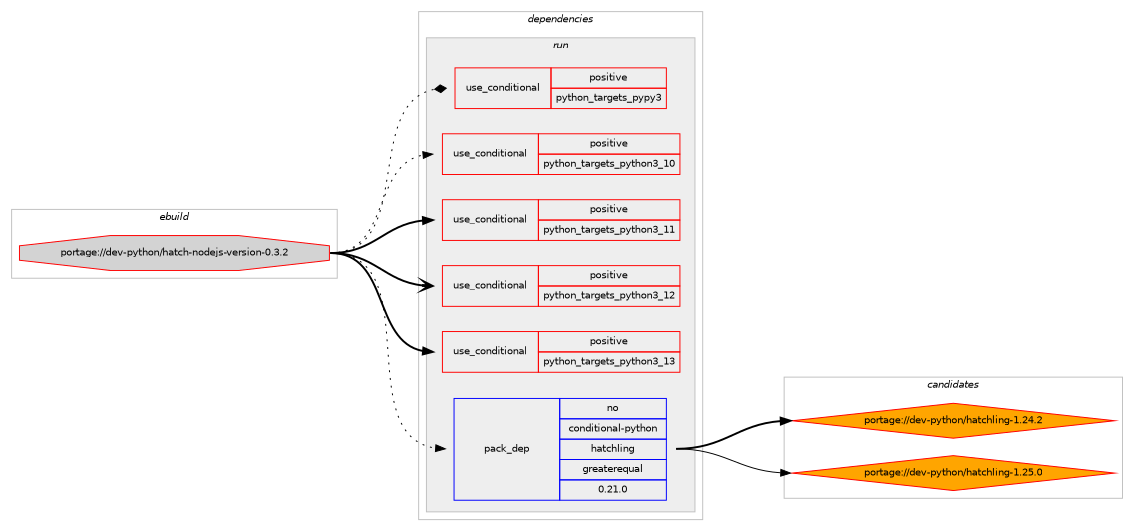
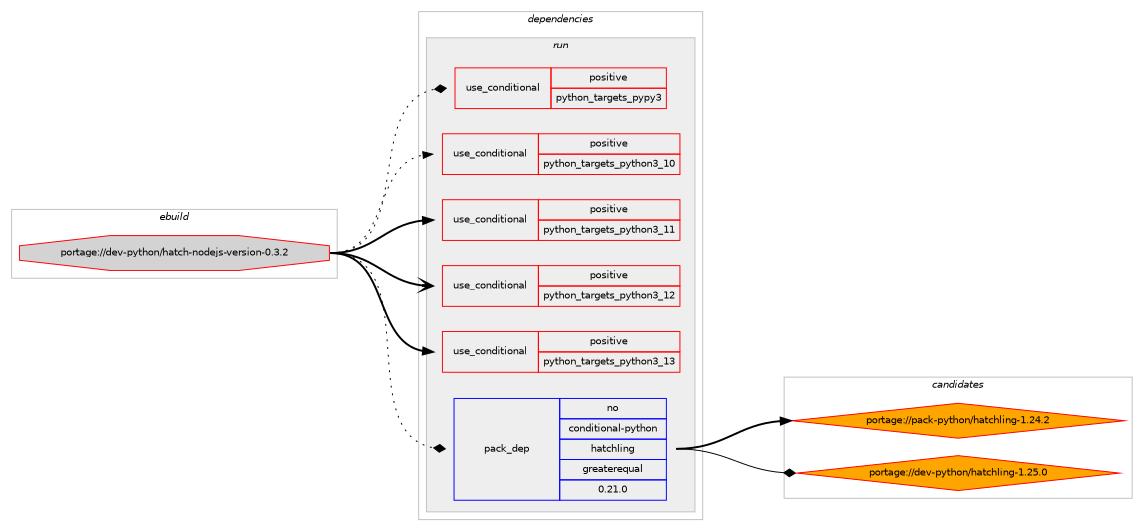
edge "portage://dev-python/hatch-nodejs-version-0.3.2" -> "pack_dep": arrowhead normal -> diamond
node "portage://dev-python/hatchling-1.24.2": label "portage://dev-python/hatchling-1.24.2" -> "portage://pack-python/hatchling-1.24.2"
edge "pack_dep" -> "portage://dev-python/hatchling-1.25.0": arrowhead normal -> diamond
